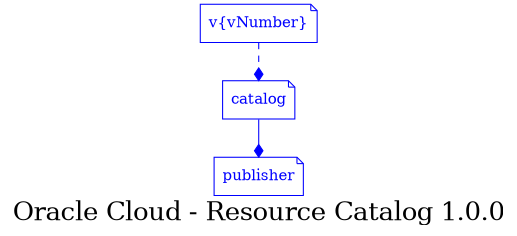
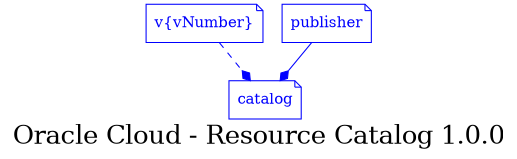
edge "catalog" -> "publisher": reversed
